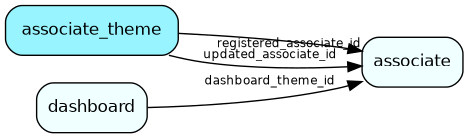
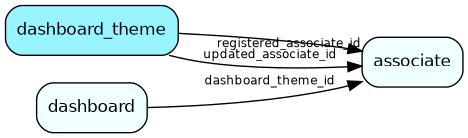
node "associate_theme": label "associate_theme" -> "dashboard_theme"
